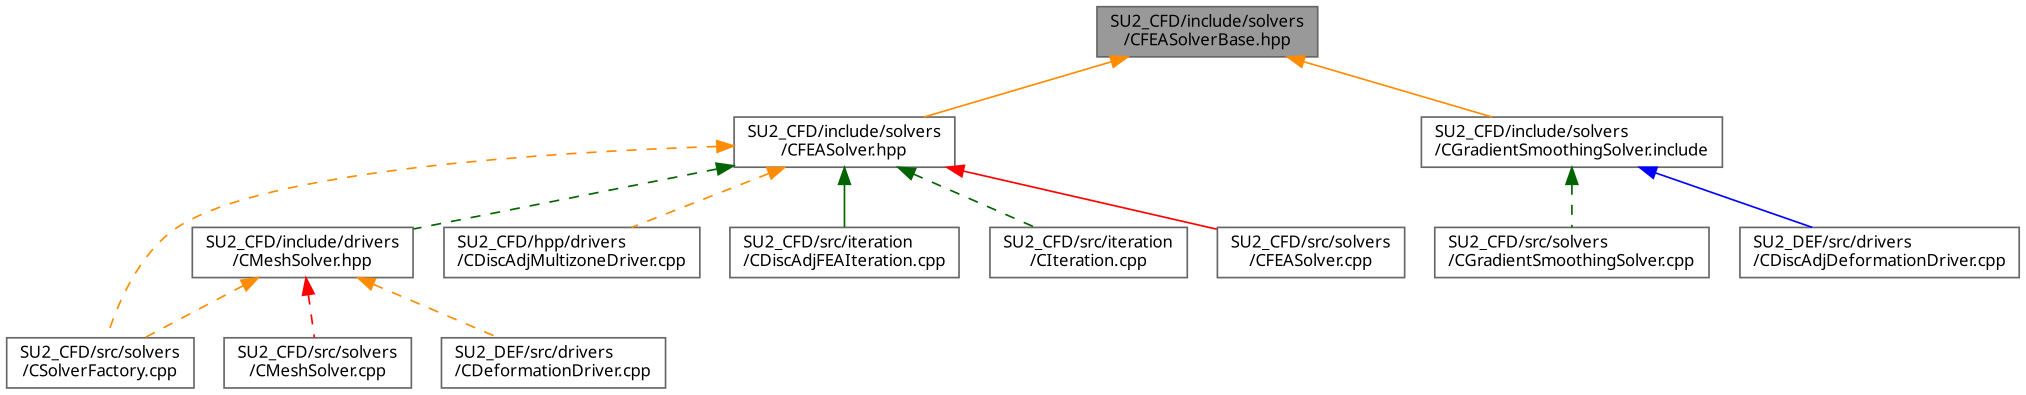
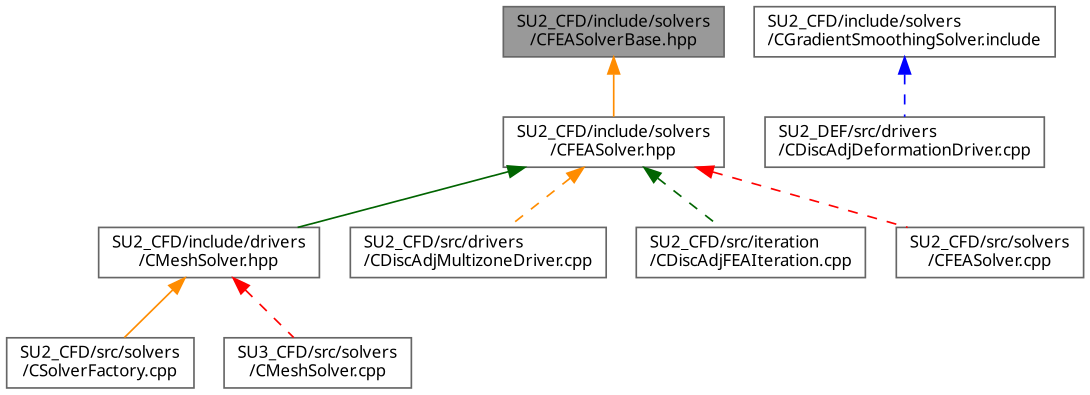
edge "SU2_CFD/include/solvers /CGradientSmoothingSolver.include" -> "SU2_CFD/include/solvers /CFEASolverBase.hpp": removed
edge "SU2_CFD/src/solvers /CSolverFactory.cpp" -> "SU2_CFD/include/solvers /CFEASolver.hpp": removed
edge "SU2_CFD/include/drivers /CMeshSolver.hpp" -> "SU2_CFD/include/solvers /CFEASolver.hpp": style dashed -> solid
edge "SU2_CFD/src/solvers /CFEASolver.cpp" -> "SU2_CFD/include/solvers /CFEASolver.hpp": style solid -> dashed
edge "SU2_DEF/src/drivers /CDiscAdjDeformationDriver.cpp" -> "SU2_CFD/include/solvers /CGradientSmoothingSolver.include": style solid -> dashed
edge "SU2_CFD/src/iteration /CDiscAdjFEAIteration.cpp" -> "SU2_CFD/include/solvers /CFEASolver.hpp": style solid -> dashed
node "SU2_CFD/hpp/drivers /CDiscAdjMultizoneDriver.cpp": label "SU2_CFD/hpp/drivers /CDiscAdjMultizoneDriver.cpp" -> "SU2_CFD/src/drivers /CDiscAdjMultizoneDriver.cpp"
node "SU2_CFD/src/iteration /CIteration.cpp": removed
node "SU2_CFD/src/solvers /CGradientSmoothingSolver.cpp": removed
edge "SU2_CFD/src/solvers /CSolverFactory.cpp" -> "SU2_CFD/include/drivers /CMeshSolver.hpp": style dashed -> solid
node "SU2_CFD/src/solvers /CMeshSolver.cpp": label "SU2_CFD/src/solvers /CMeshSolver.cpp" -> "SU3_CFD/src/solvers /CMeshSolver.cpp"
node "SU2_DEF/src/drivers /CDeformationDriver.cpp": removed
